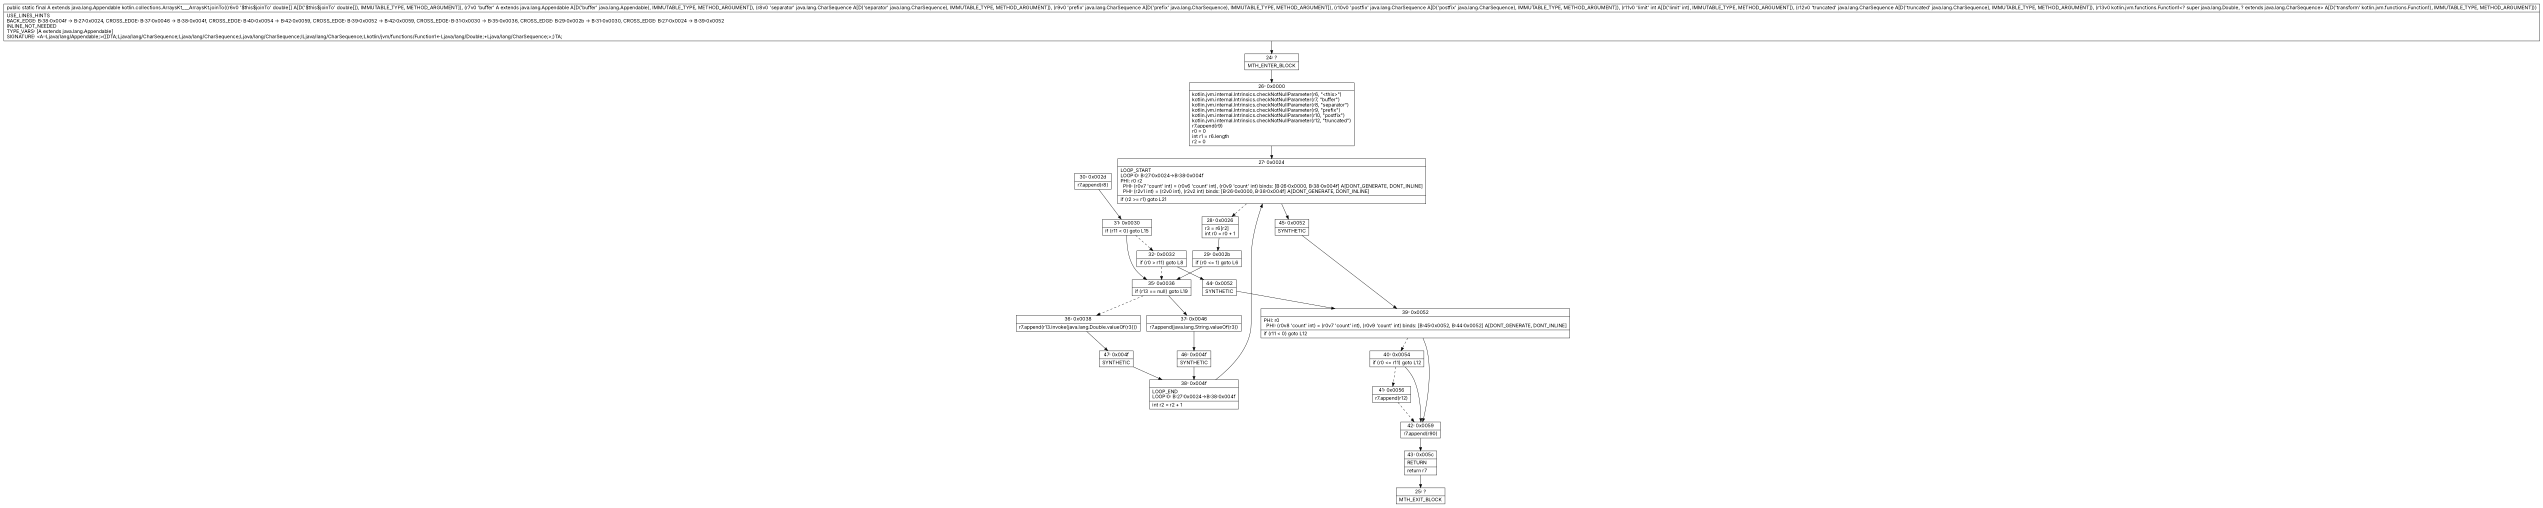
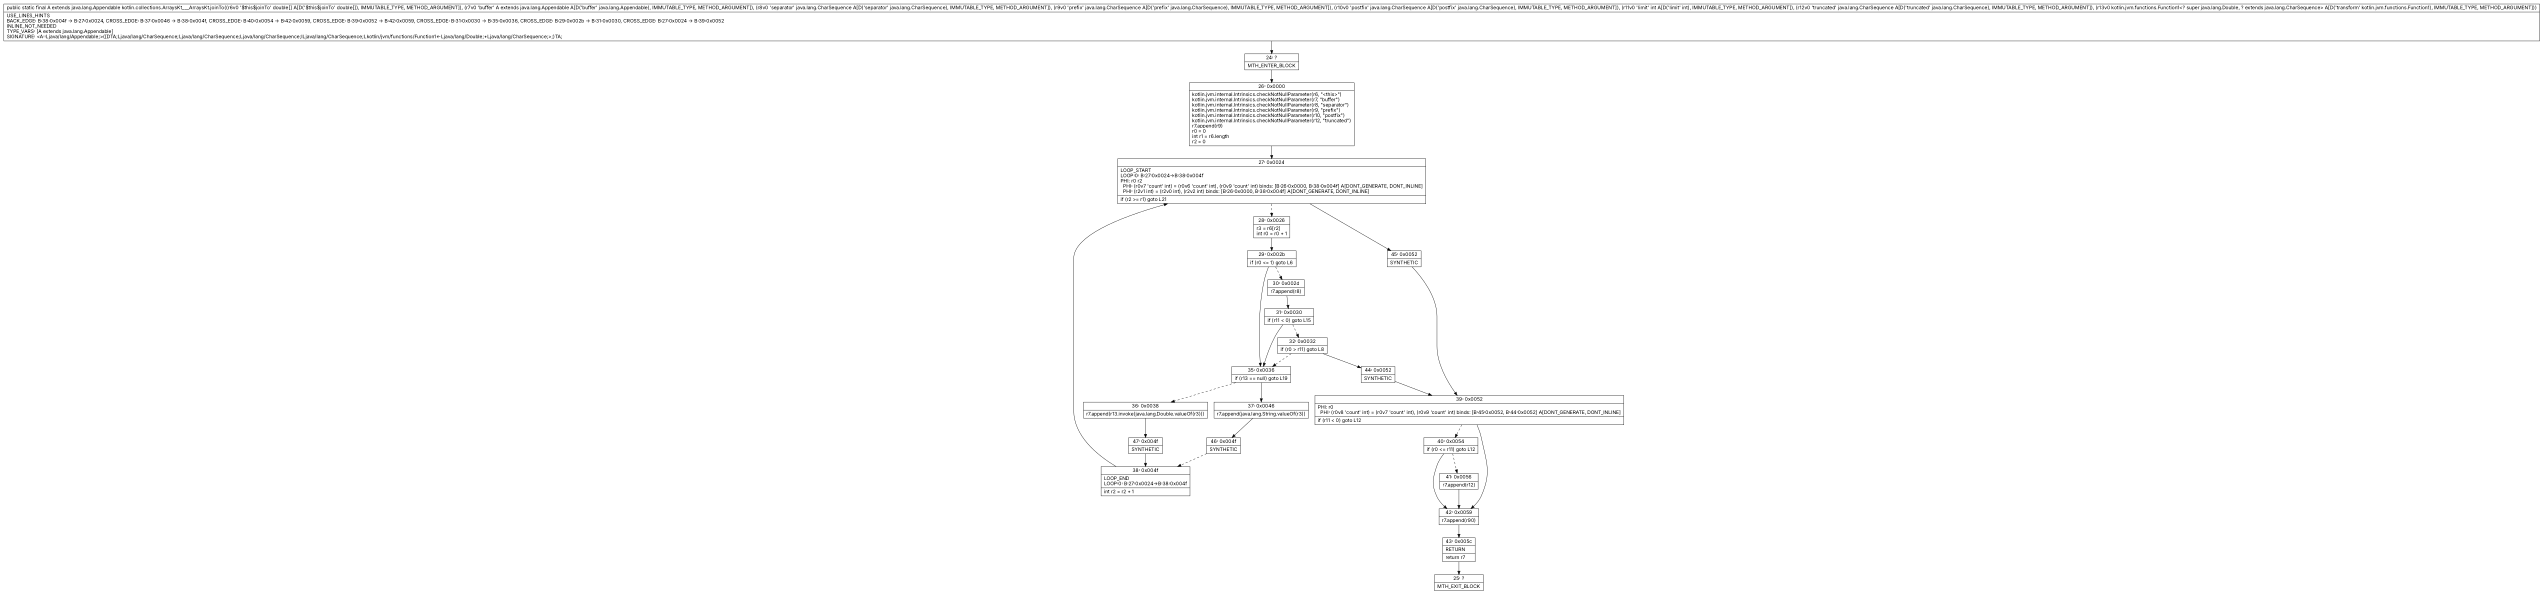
edge "29: 0x002b" -> "30: 0x002d": added
edge "46: 0x004f" -> "38: 0x004f": style solid -> dashed
edge "41: 0x0056" -> "42: 0x0059": style dashed -> solid
